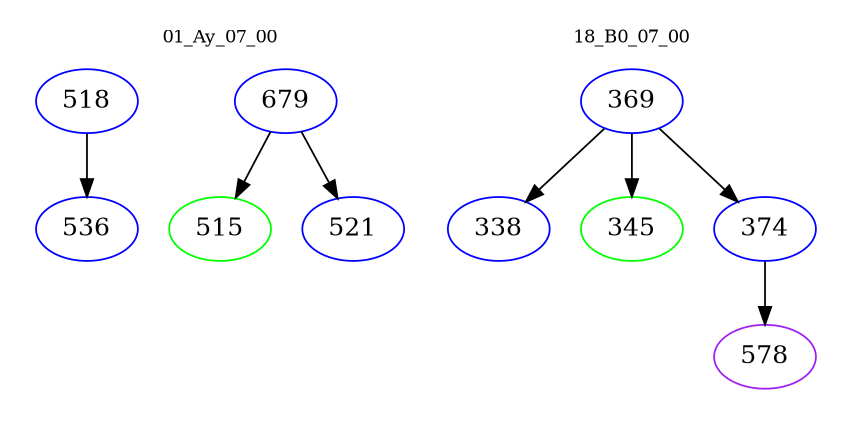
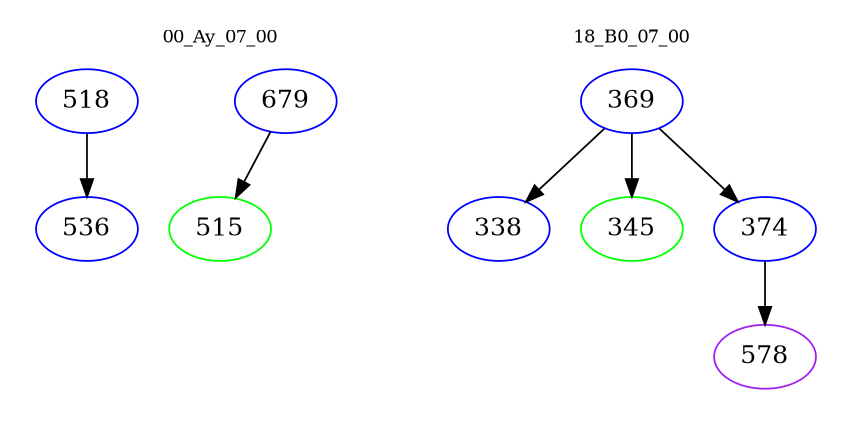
cluster "01_Ay_07_00": label "01_Ay_07_00" -> "00_Ay_07_00"
node "521": removed
